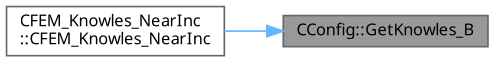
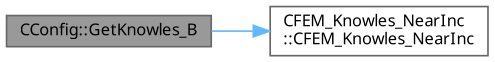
edge "CFEM_Knowles_NearInc ::CFEM_Knowles_NearInc" -> "CConfig::GetKnowles_B": reversed
